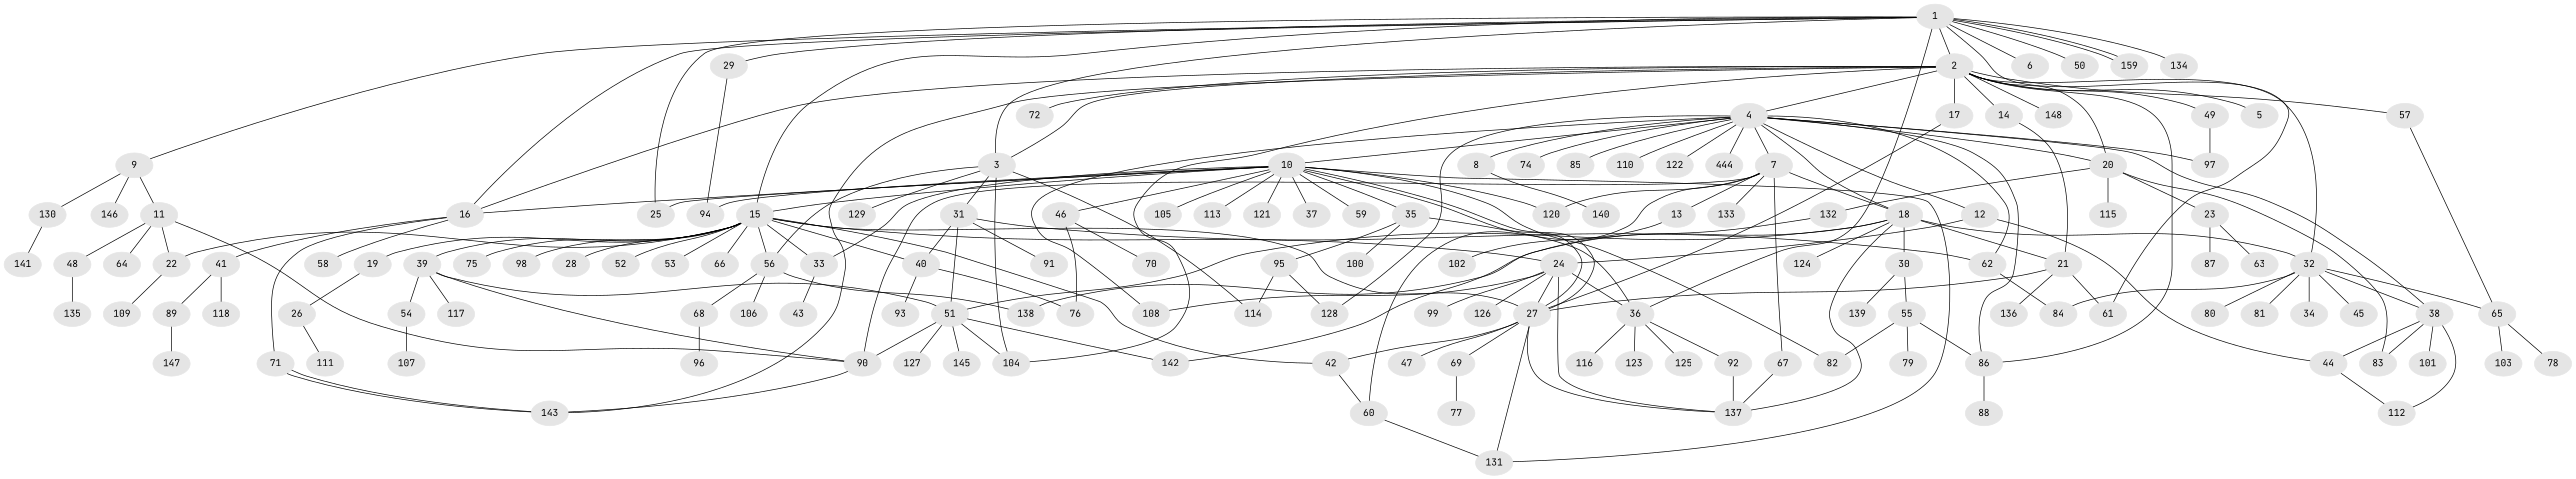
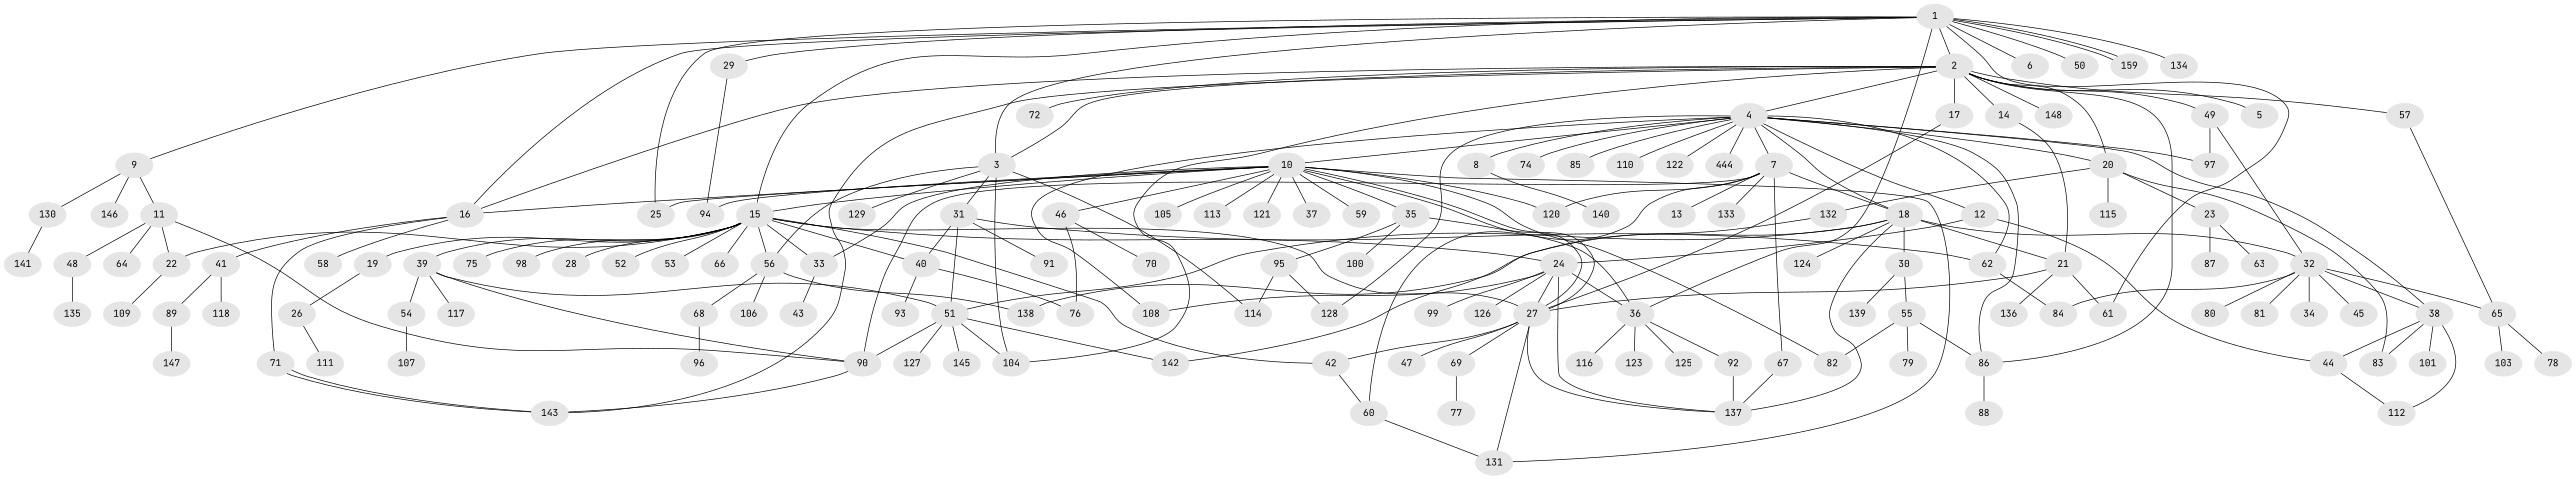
edge "2" -- "32": now "49" -- "32"
node "102": removed
